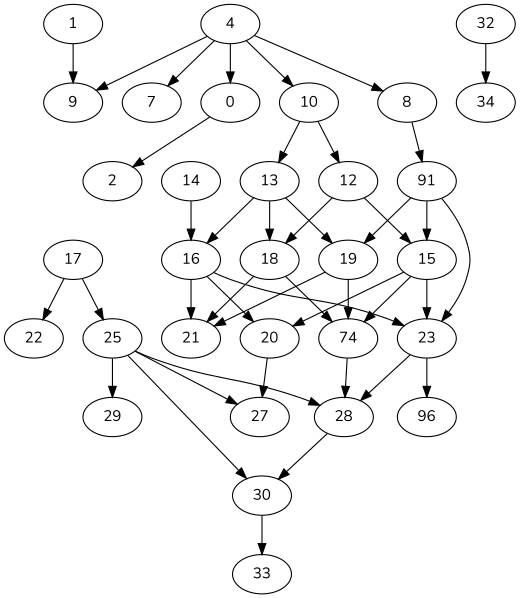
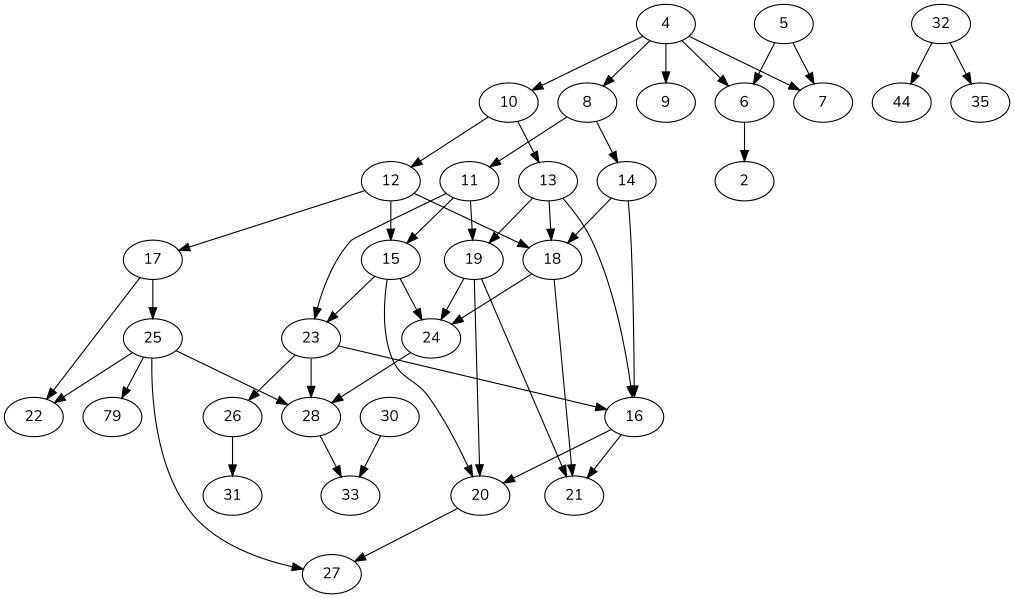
node "1": removed
node "5": added
node "0": label "0" -> "6"
node "34": label "34" -> "44"
node "35": added
edge "8" -> "14": added
node "91": label "91" -> "11"
edge "14" -> "18": added
edge "12" -> "17": added
edge "16" -> "23": reversed
node "74": label "74" -> "24"
edge "19" -> "20": added
edge "25" -> "30": now "25" -> "22"
node "29": label "29" -> "79"
node "96": label "96" -> "26"
edge "28" -> "30": now "28" -> "33"
node "31": added
